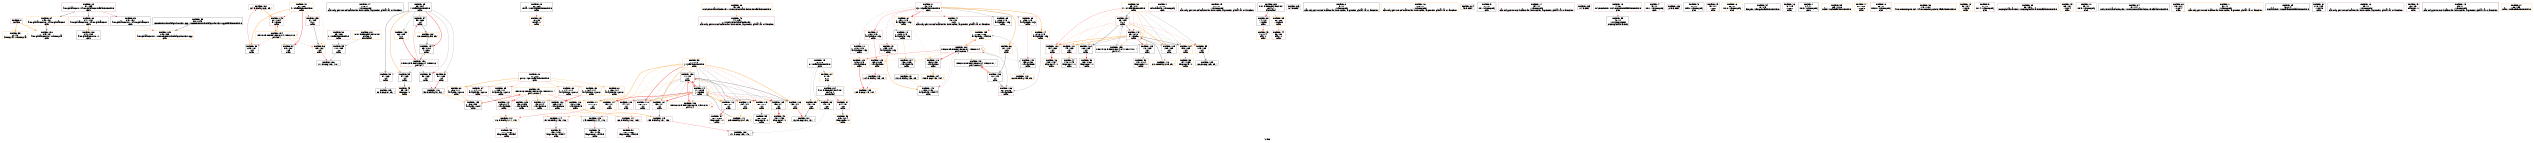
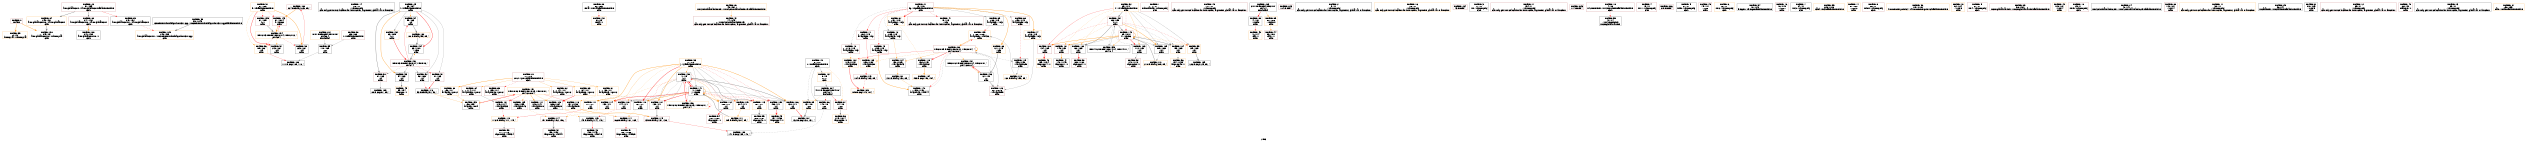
edge "NodeID: 135" -> "NodeID: 96": now "NodeID: 135" -> "NodeID: 194"
